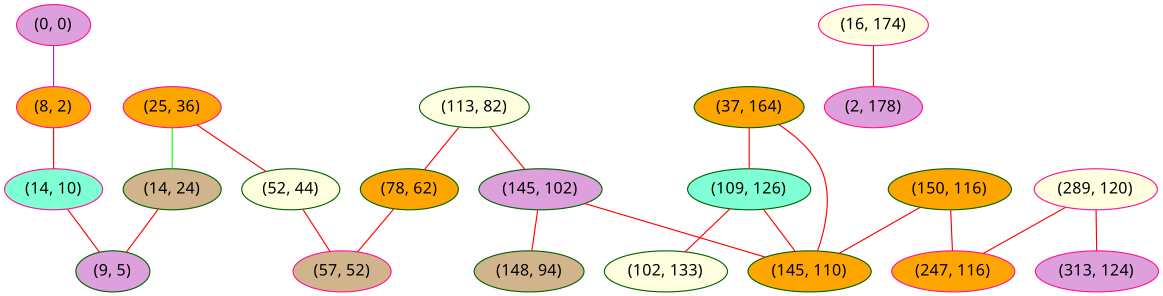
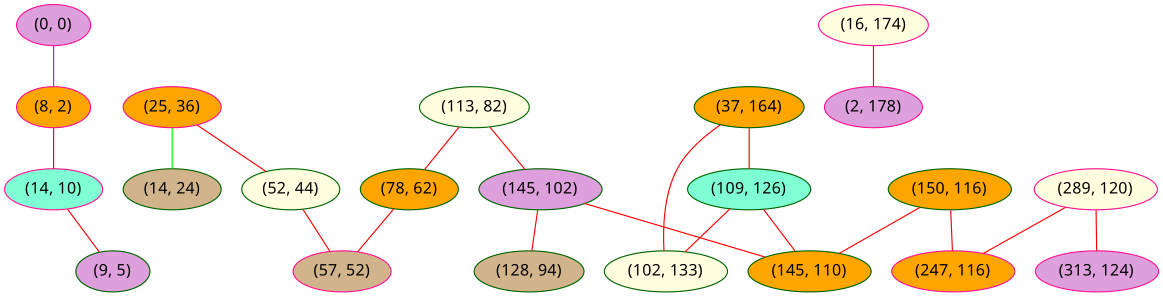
edge "(37, 164)" -- "(145, 110)": now "(37, 164)" -- "(102, 133)"
edge "(14, 24)" -- "(9, 5)": removed
node "(148, 94)": label "(148, 94)" -> "(128, 94)"
